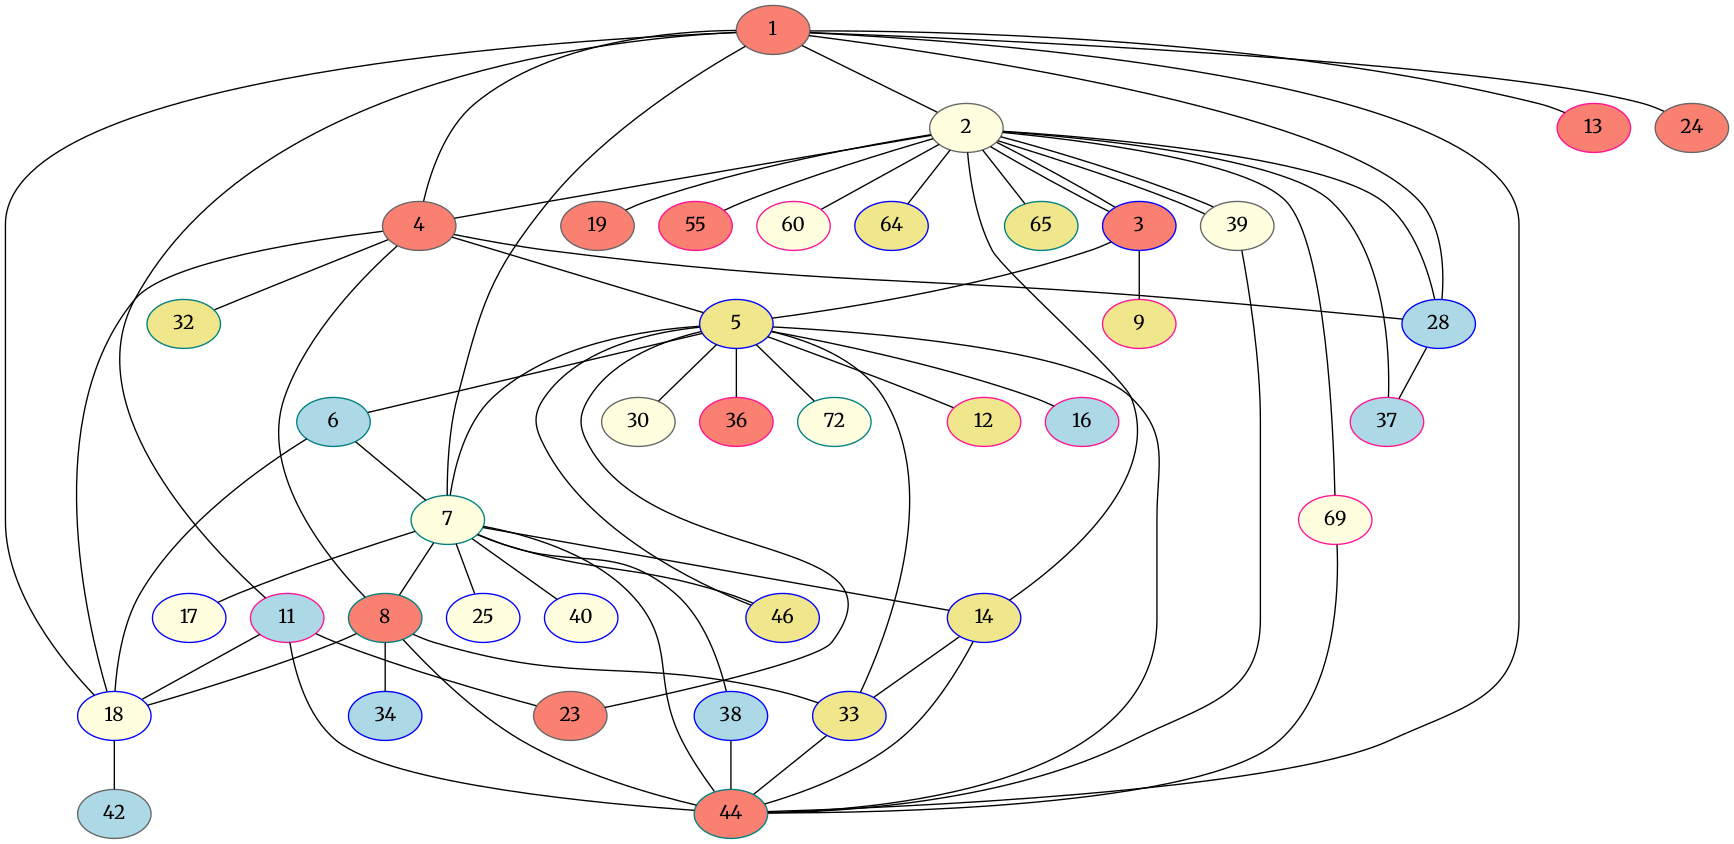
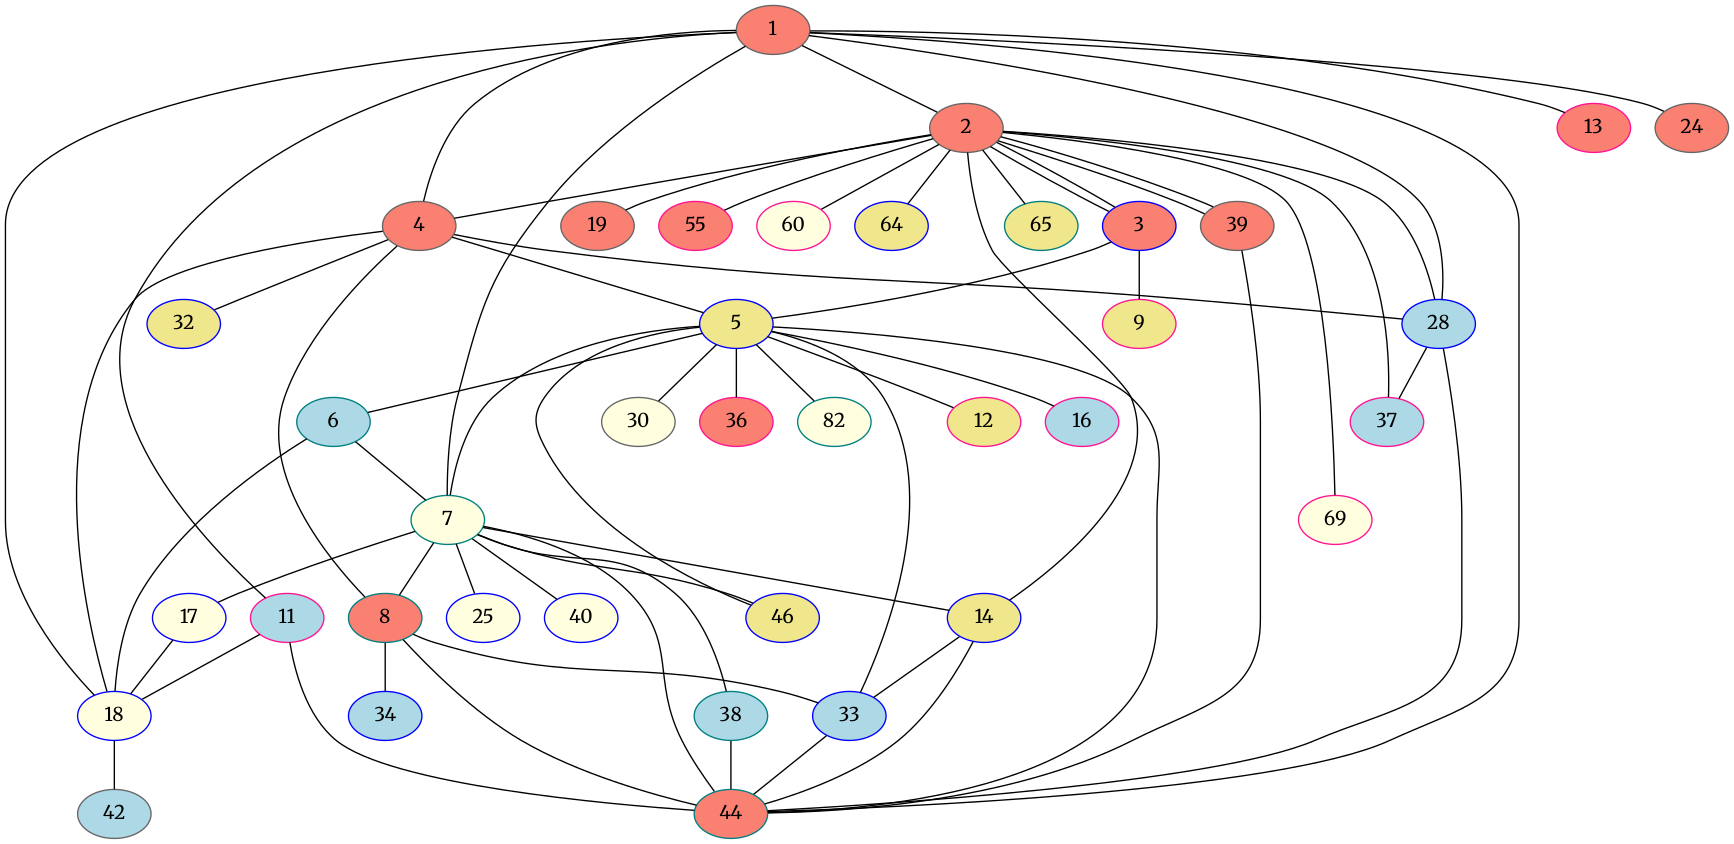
node "2": fillcolor lightyellow -> salmon
node "39": fillcolor lightyellow -> salmon
node "32": color teal -> blue
node "72": label "72" -> "82"
edge "8" -- "18": now "17" -- "18"
node "23": removed
node "38": color blue -> teal
node "33": fillcolor khaki -> lightblue
edge "69" -- "44": now "28" -- "44"
